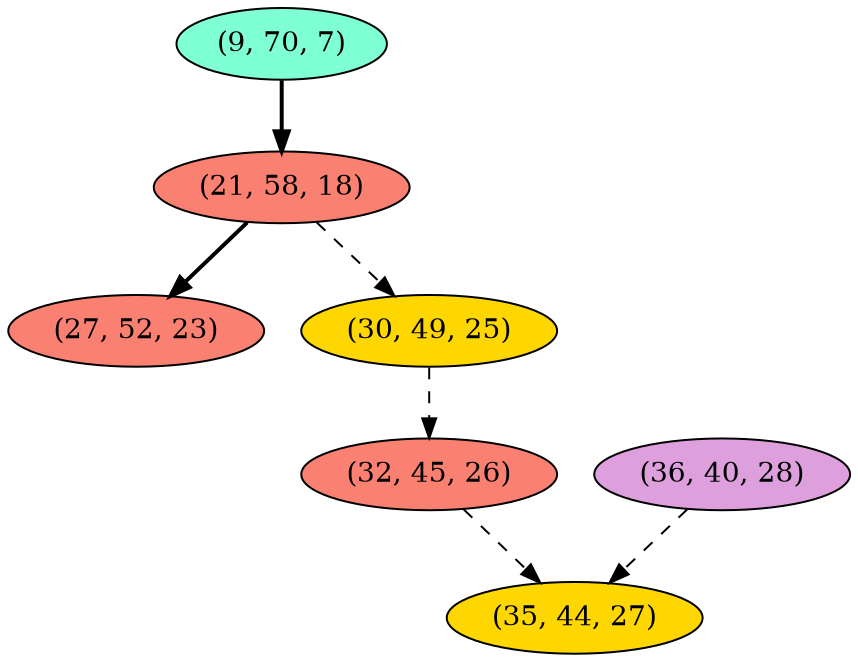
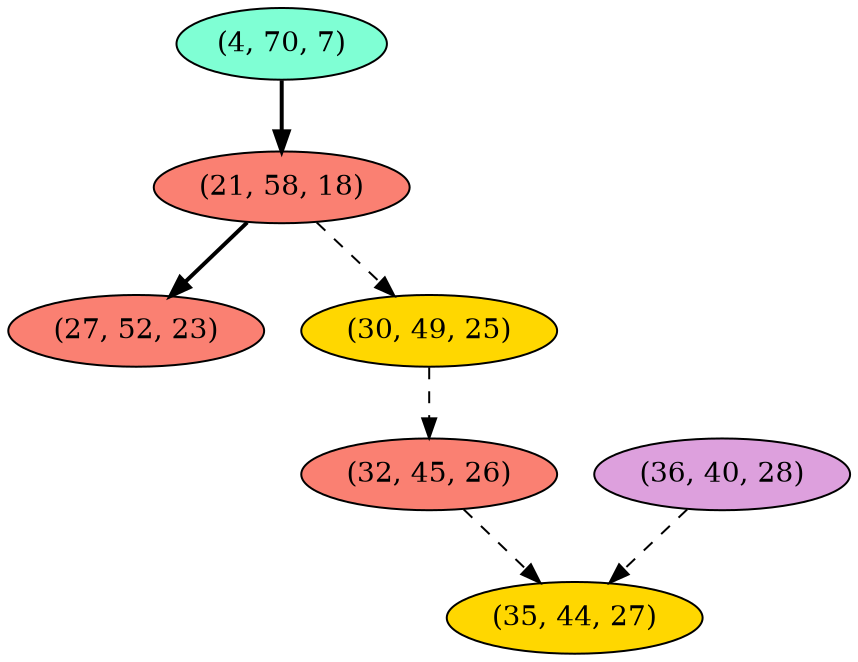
node "(9, 70, 7)": label "(9, 70, 7)" -> "(4, 70, 7)"
